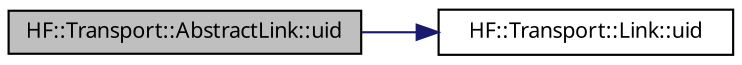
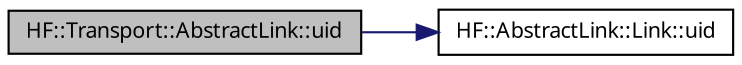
node "HF::Transport::Link::uid": label "HF::Transport::Link::uid" -> "HF::AbstractLink::Link::uid"
